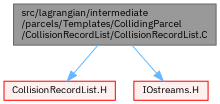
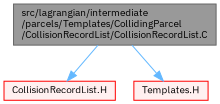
node "IOstreams.H": label "IOstreams.H" -> "Templates.H"
